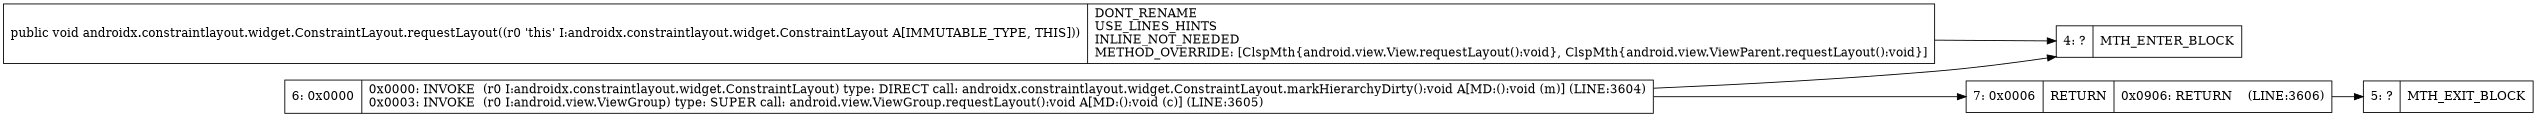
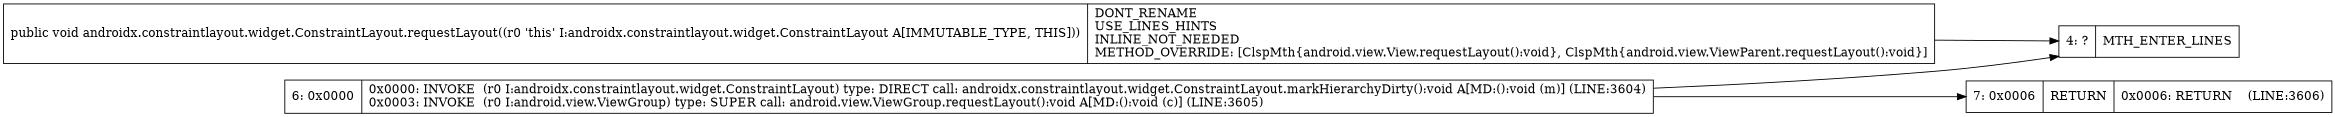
node "4: ?": text "MTH_ENTER_BLOCK" -> "MTH_ENTER_LINES"
node "7: 0x0006": text "0x0906: RETURN    (LINE:3606)" -> "0x0006: RETURN    (LINE:3606)"
node "5: ?": removed
